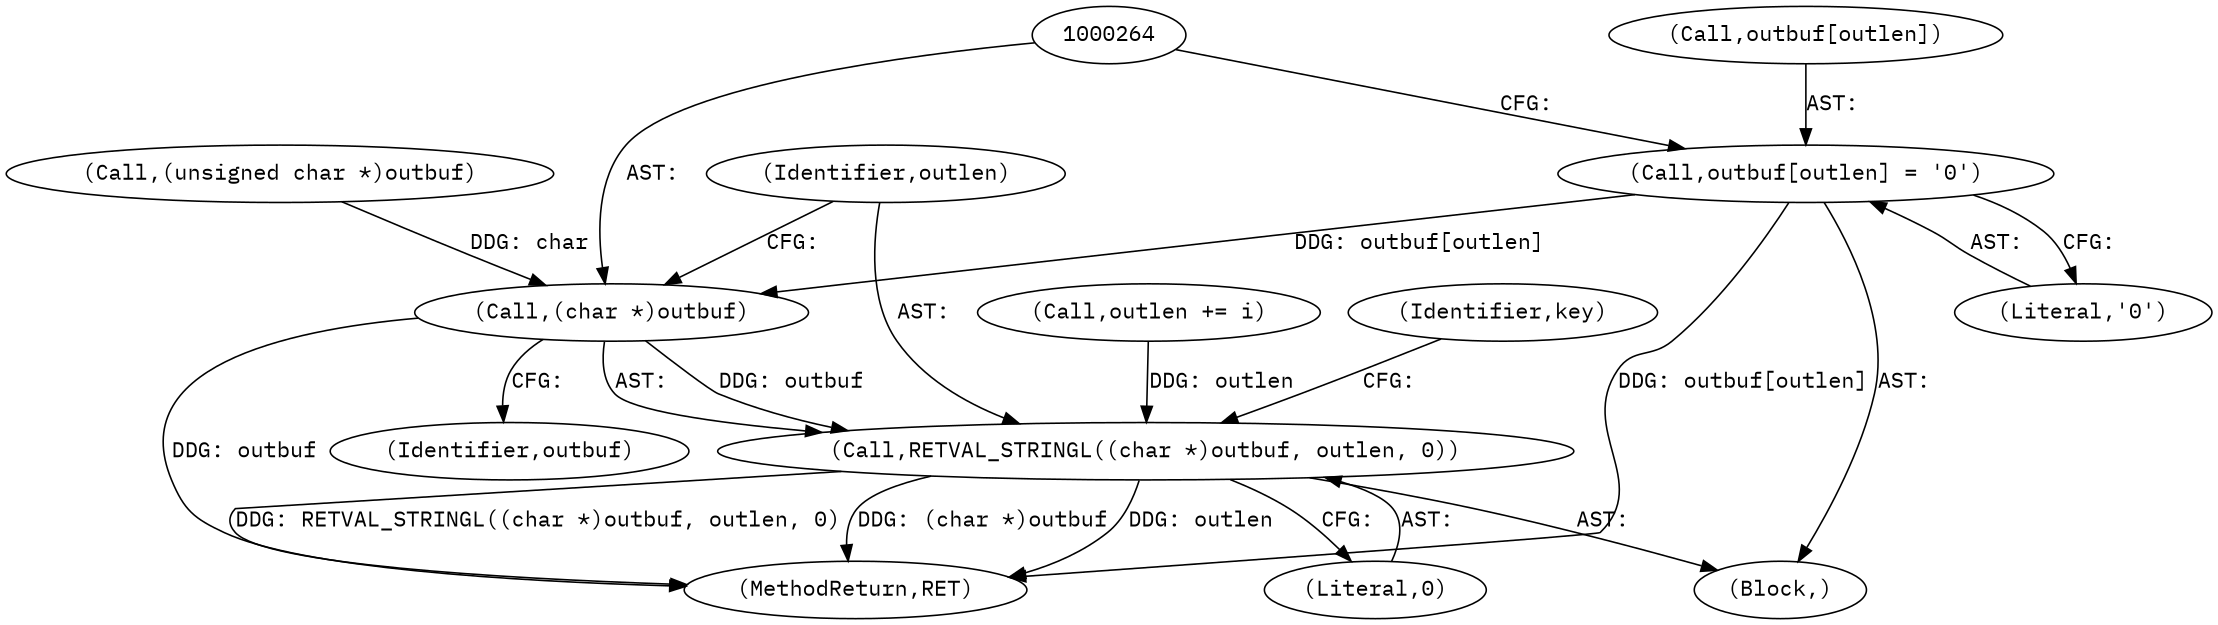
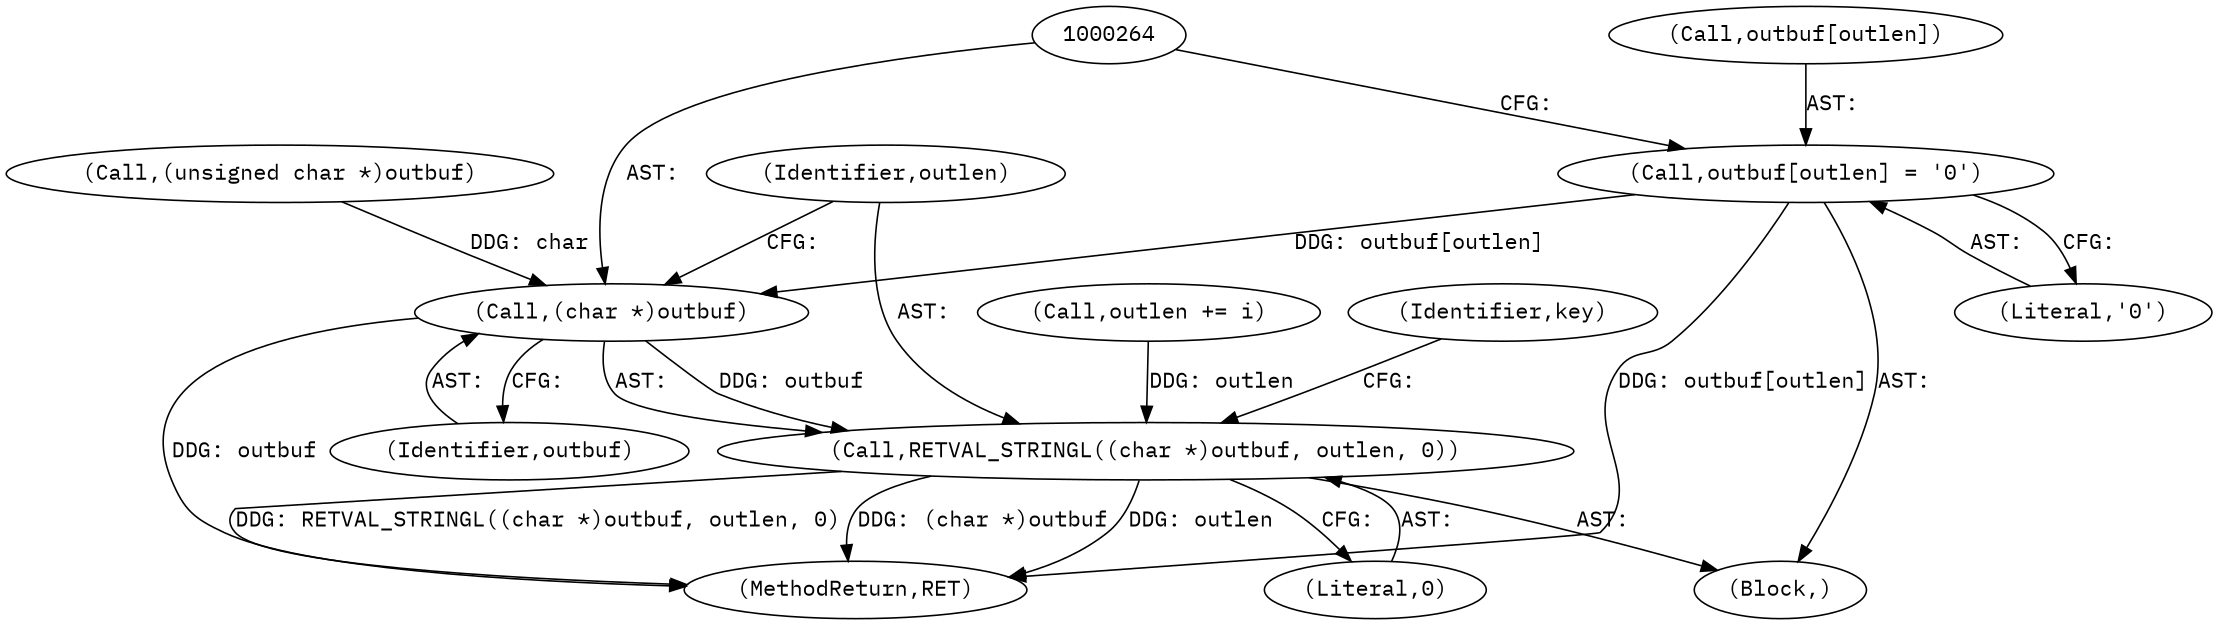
edge "(Identifier,outbuf)" -> "(Call,(char *)outbuf)": added, label "AST:"
